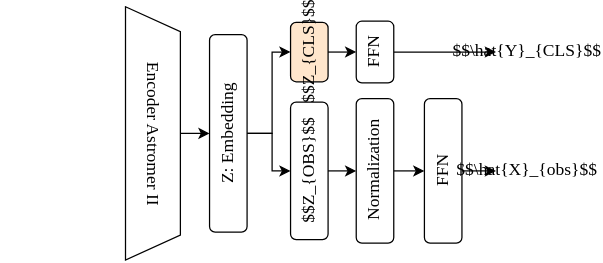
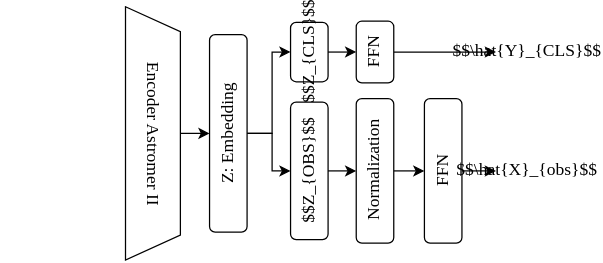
node "$$Z_{CLS}$$": fillcolor #ffe6cc -> #ffffff
